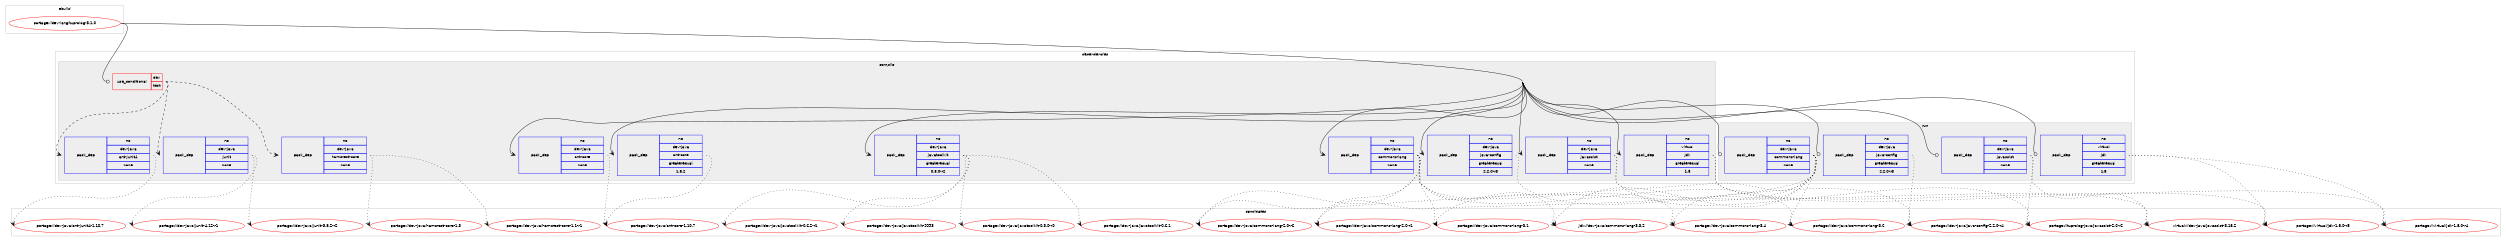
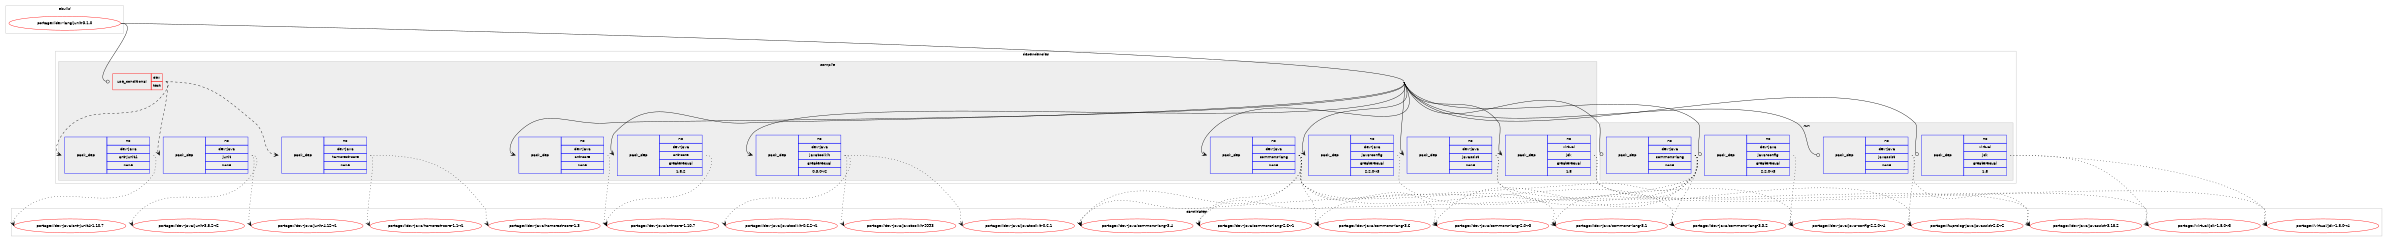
node "portage://dev-lang/tuprolog-3.1.0": label "portage://dev-lang/tuprolog-3.1.0" -> "portage://dev-lang/junit-3.1.0"
node "portage://dev-java/javatoolkit-0.3.0-r9": removed
node "portage://dev-java/commons-lang-2.0-r6": label "portage://dev-java/commons-lang-2.0-r6" -> "portage://dev-java/commons-lang-2.0-r3"
node "jdk://dev-java/commons-lang-3.3.2": label "jdk://dev-java/commons-lang-3.3.2" -> "portage://dev-java/commons-lang-3.3.2"
node "virtual://dev-java/javassist-3.18.2": label "virtual://dev-java/javassist-3.18.2" -> "portage://dev-java/javassist-3.18.2"
